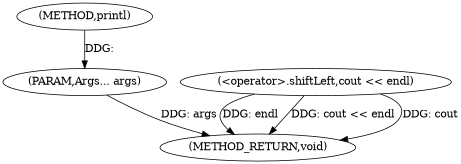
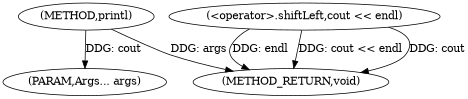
edge "(METHOD,printl)" -> "(PARAM,Args... args)": label "DDG: " -> "DDG: cout"
edge "(PARAM,Args... args)" -> "(METHOD_RETURN,void)": now "(METHOD,printl)" -> "(METHOD_RETURN,void)"
